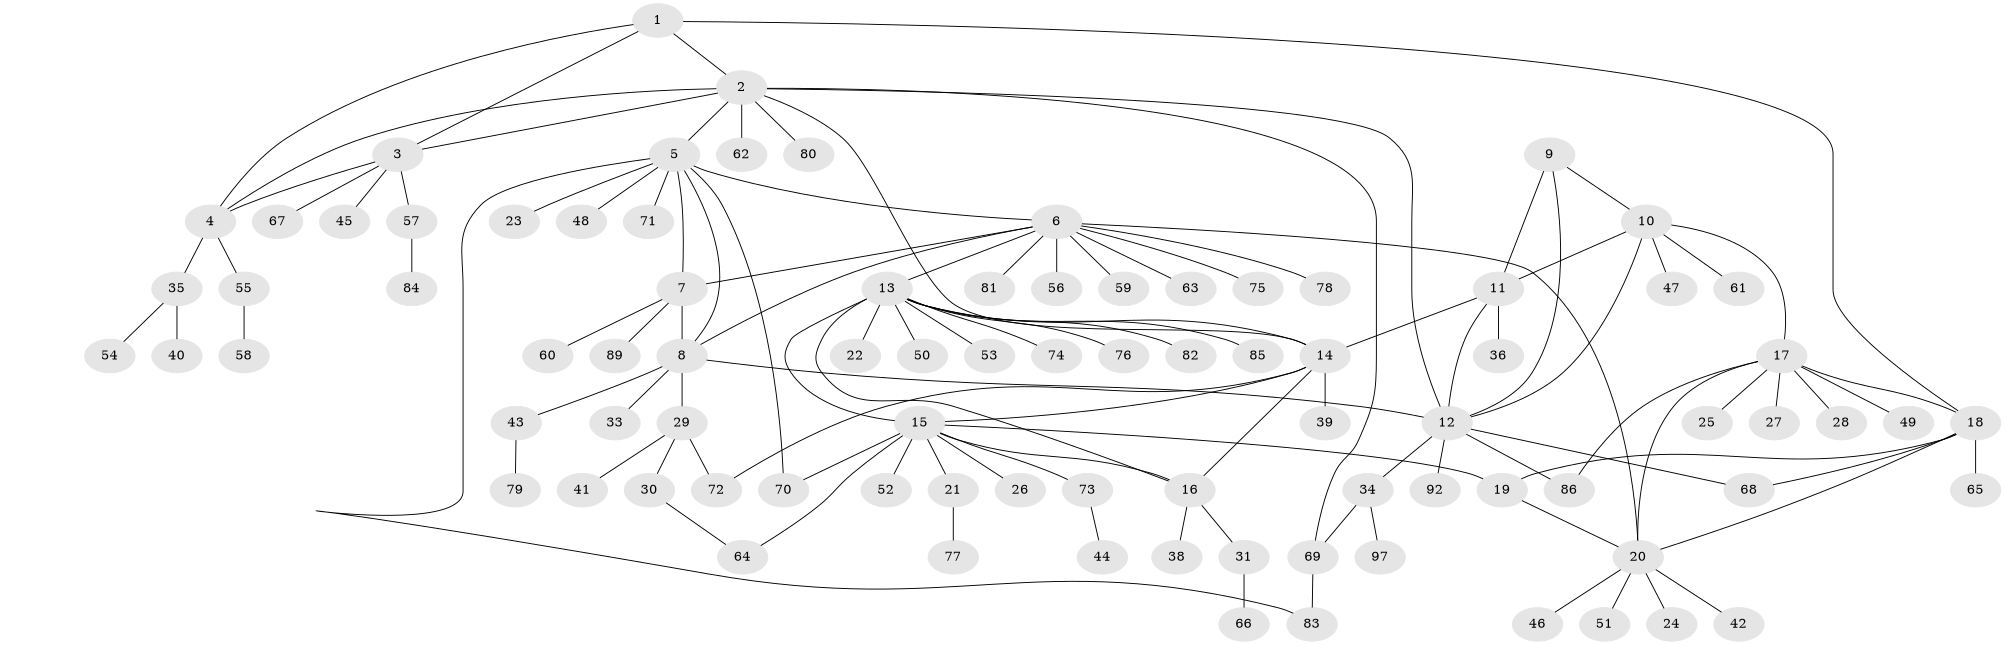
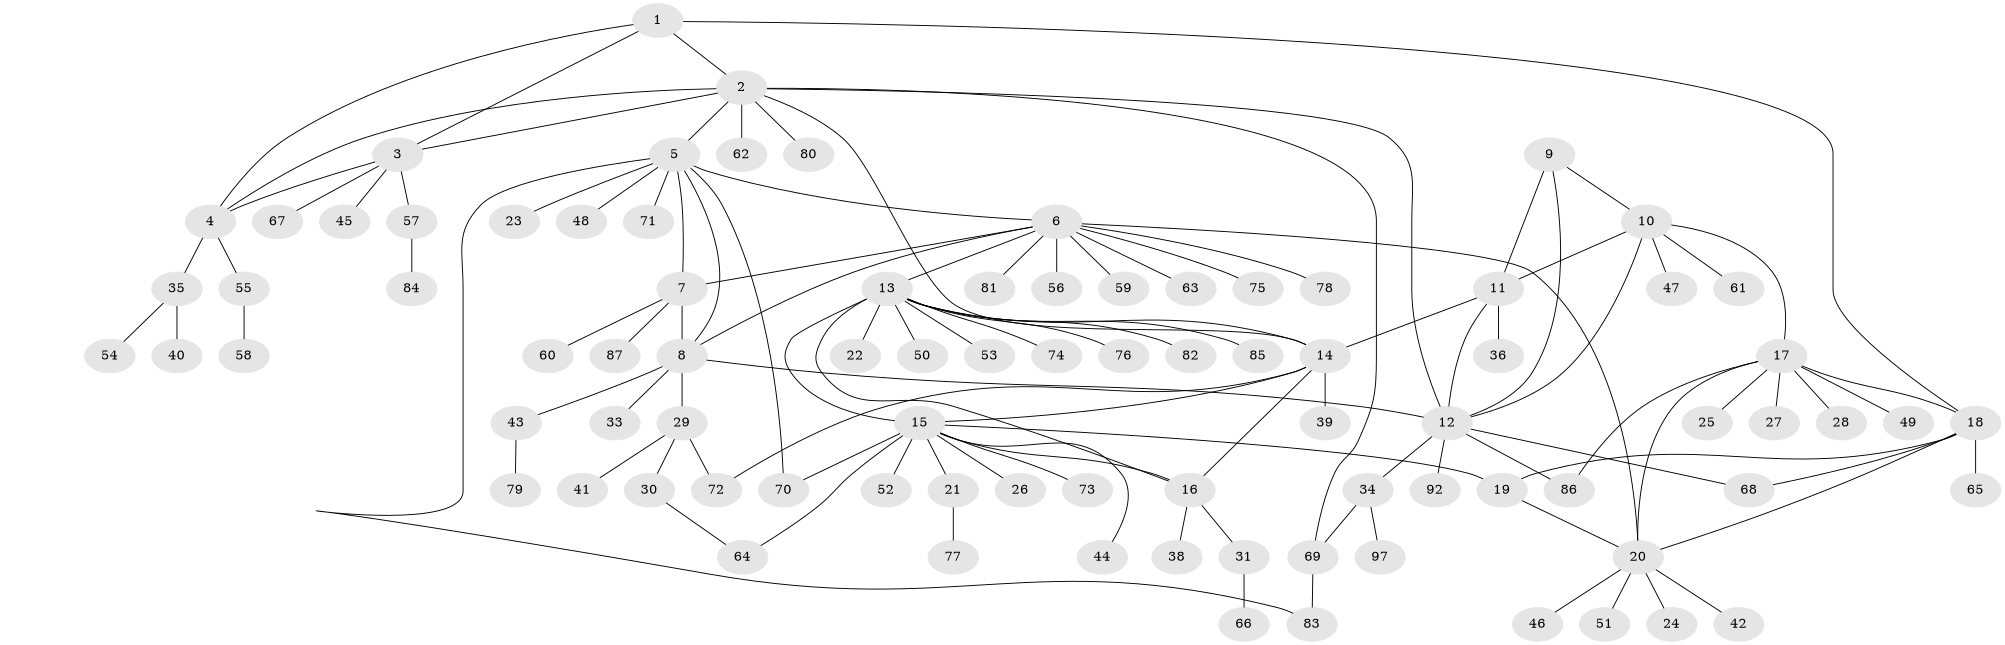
node "89": label "89" -> "87"
edge "73" -- "44": now "15" -- "44"
